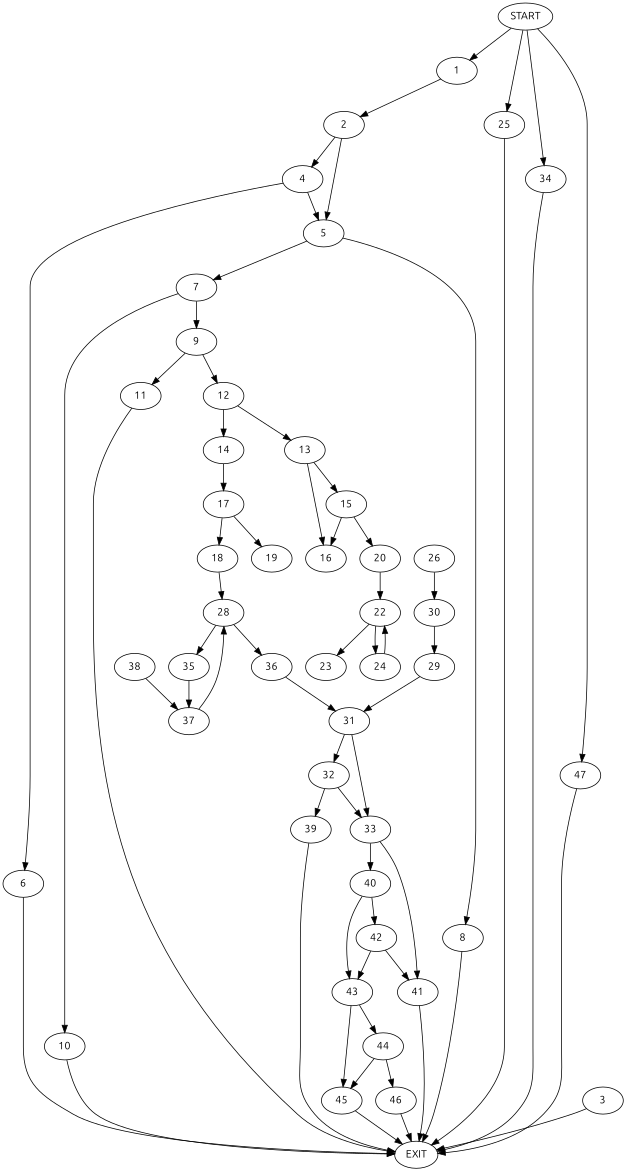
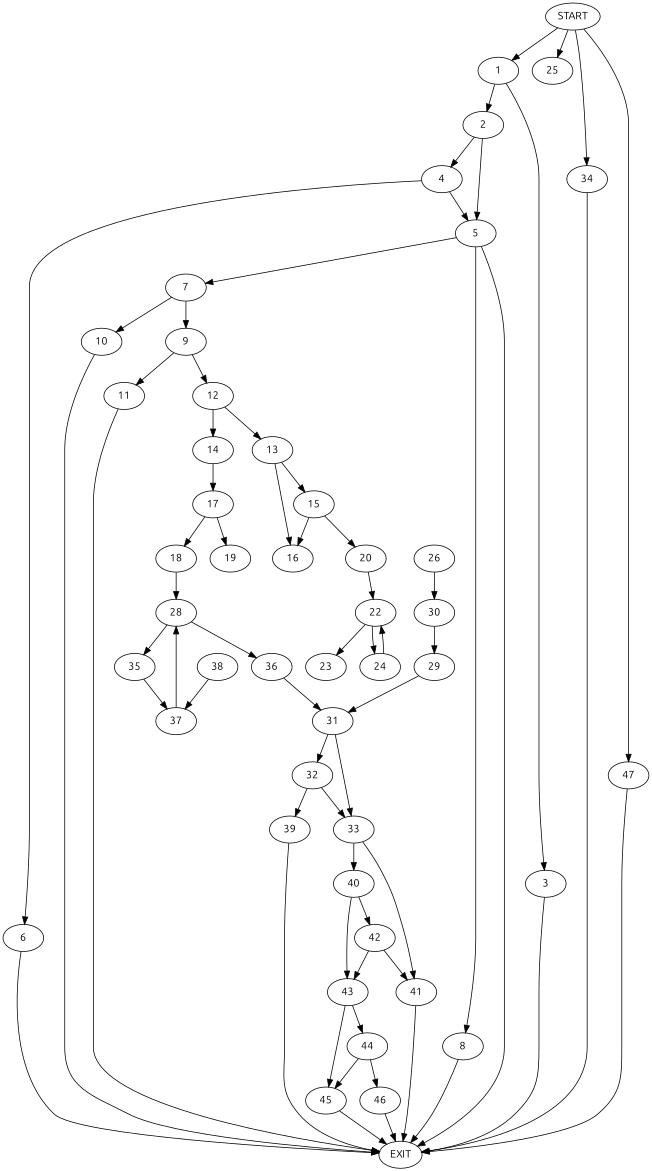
edge "1" -> "3": added
edge "25" -> "EXIT": now "5" -> "EXIT"
